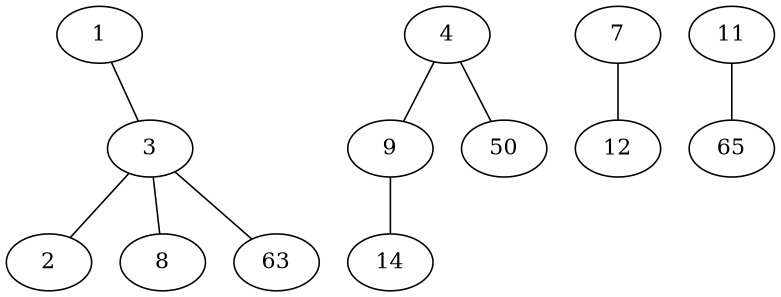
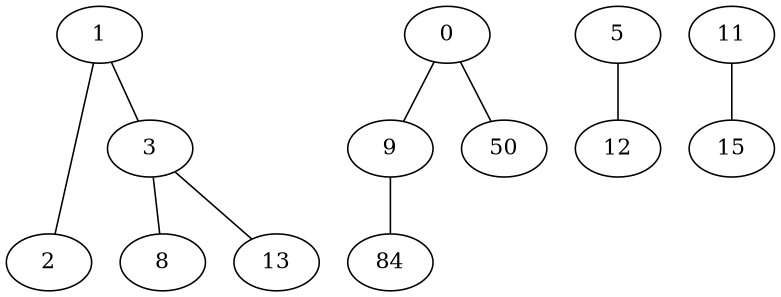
node "4": label "4" -> "0"
node "7": label "7" -> "5"
node "65": label "65" -> "15"
edge "3" -- "2": now "1" -- "2"
node "63": label "63" -> "13"
node "14": label "14" -> "84"
